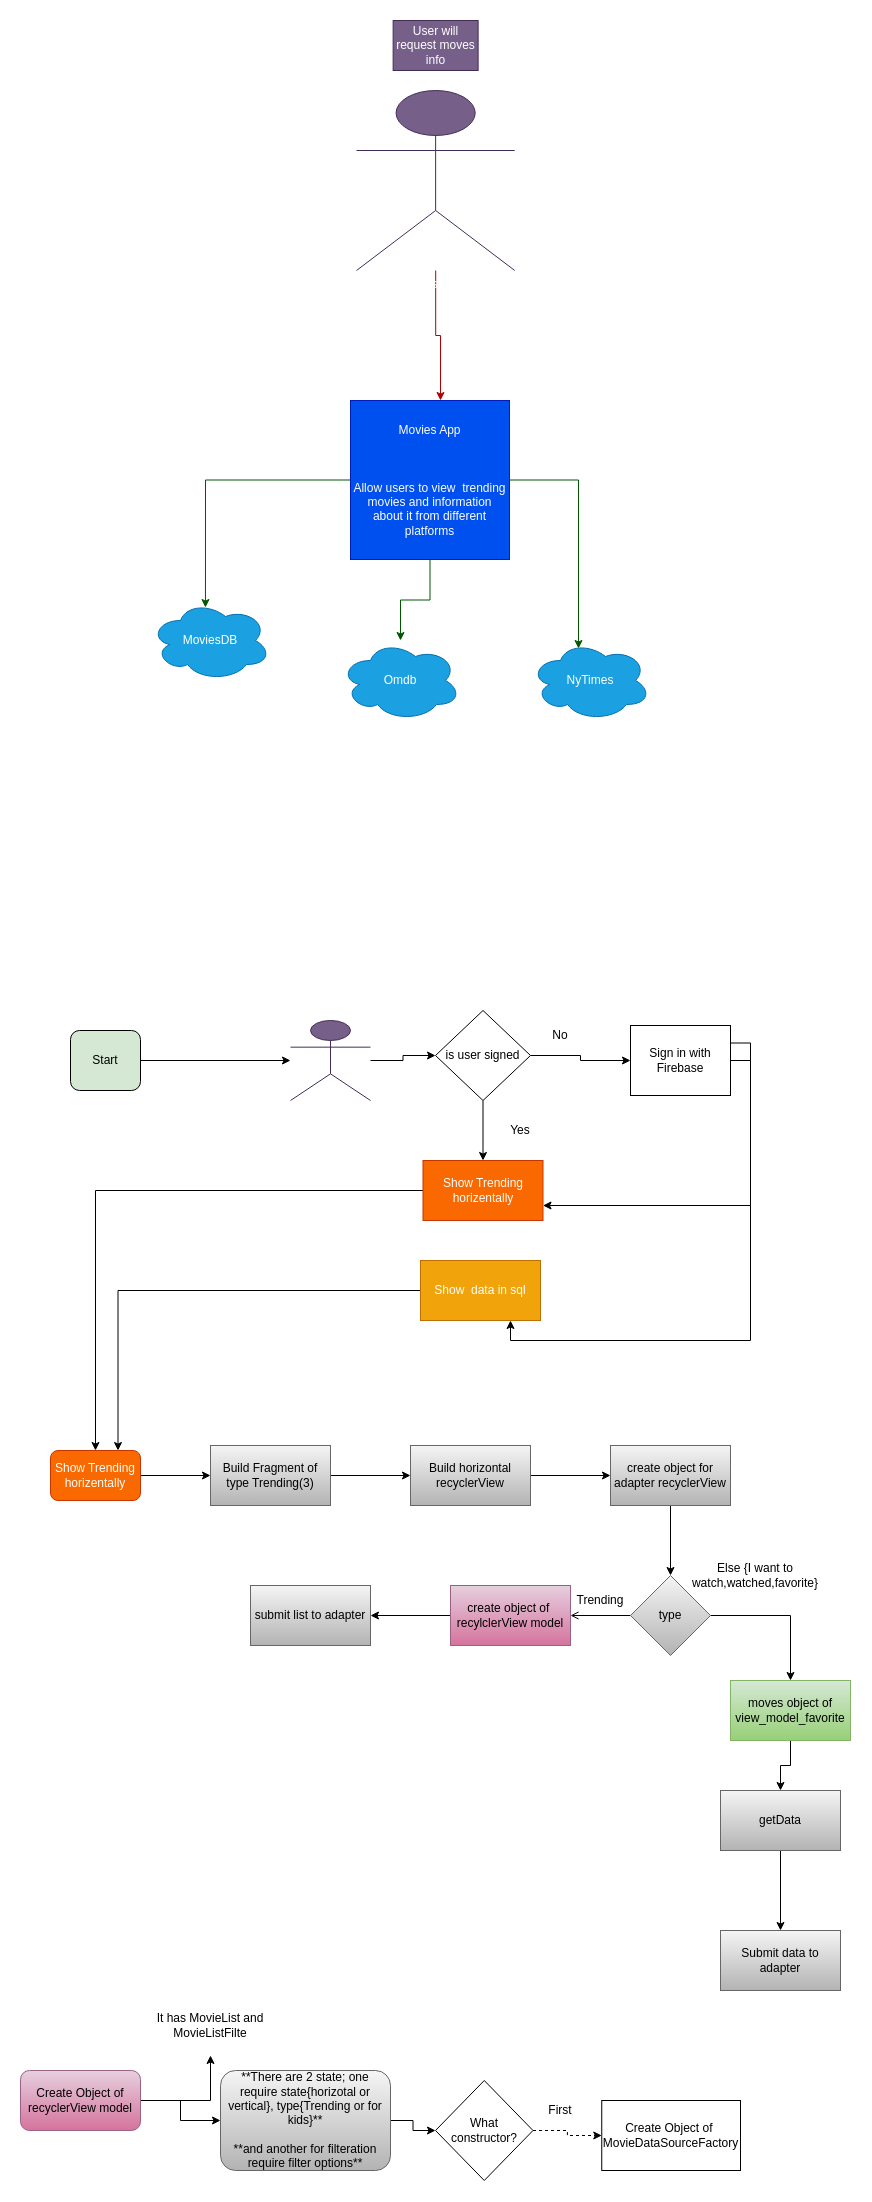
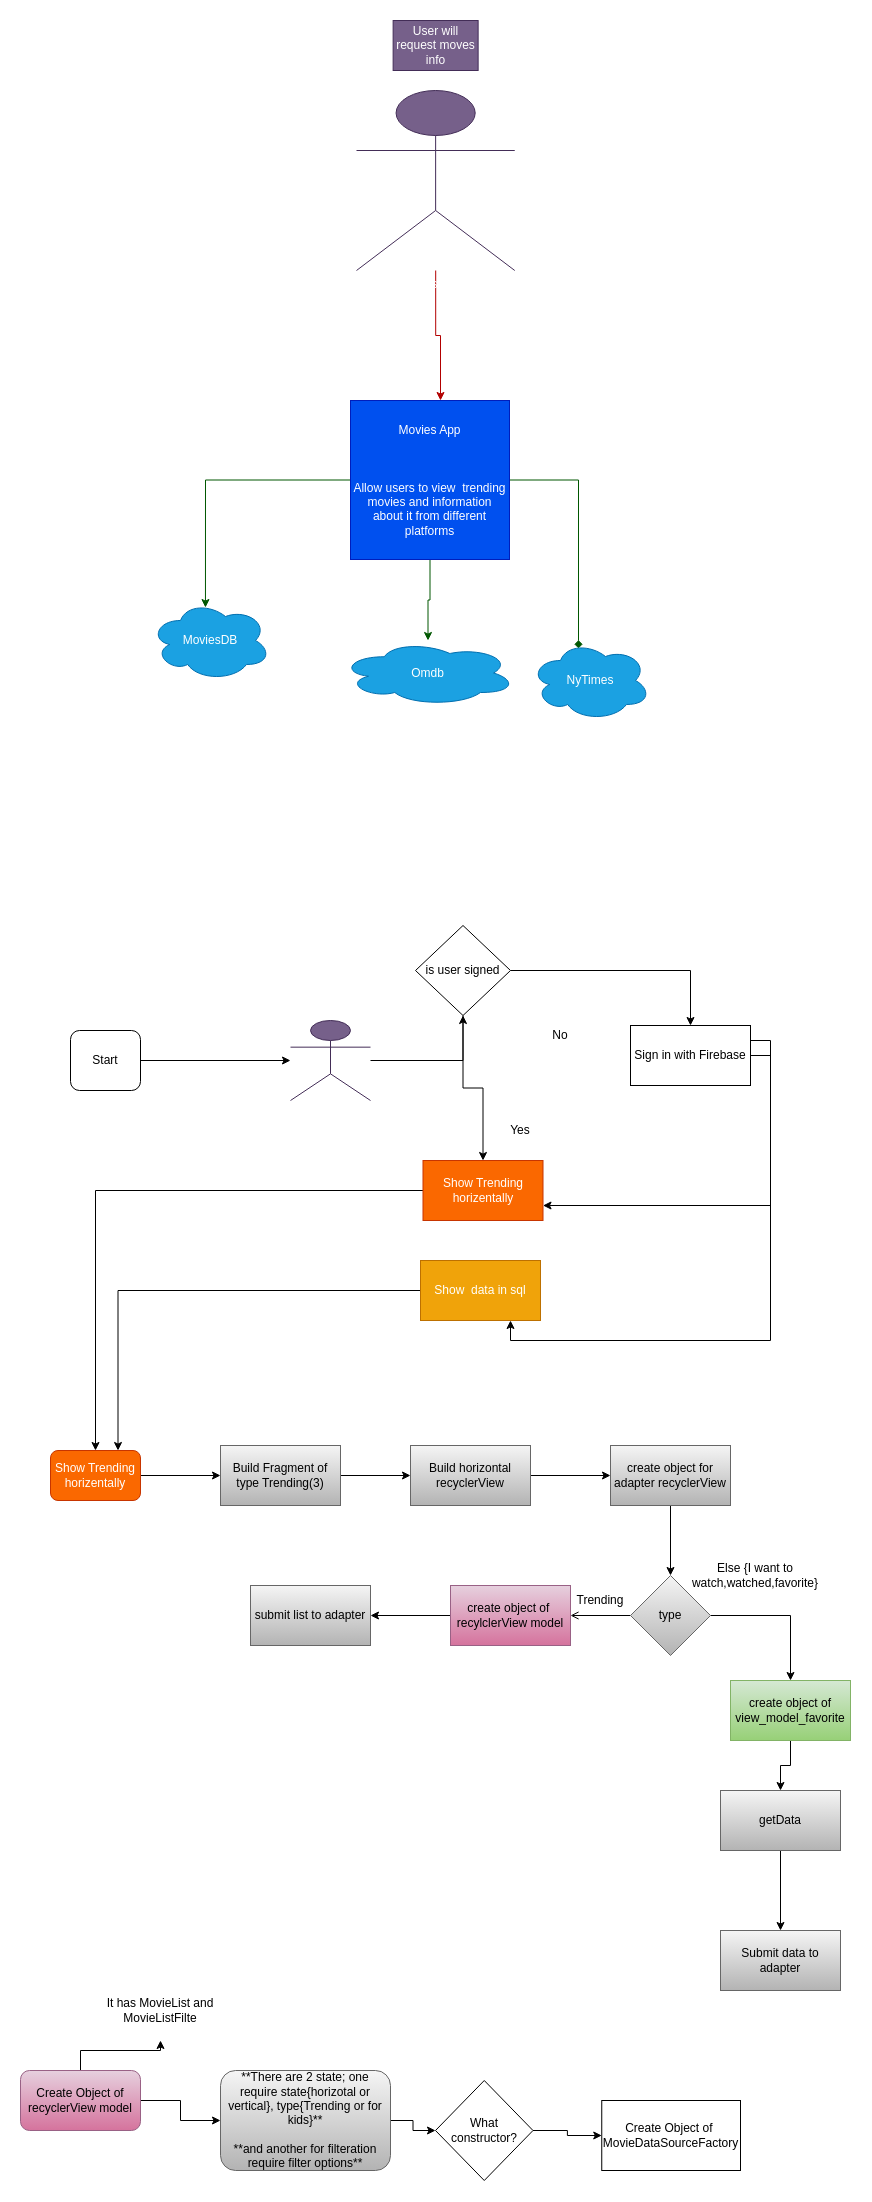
edge "Movies App Allow users to view trending movies and information about it from different platforms" -> "NyTimes": arrowhead classic -> diamond
node "Omdb": size 120x80 -> 175x65
node "is user signed": moved (483, 1056) -> (463, 971)
node "Start": fillcolor #d5e8d4 -> #ffffff
node "Sign in with Firebase": size 100x70 -> 120x60
node "Build Fragment of type Trending(3)": moved (271, 1476) -> (281, 1476)
node "moves object of view_model_favorite": label "moves object of view_model_favorite" -> "create object of view_model_favorite"
node "It has MovieList and MovieListFilte": moved (211, 2026) -> (161, 2011)
node "First": removed
edge "What constructor?" -> "Create Object of MovieDataSourceFactory": style dashed -> solid
